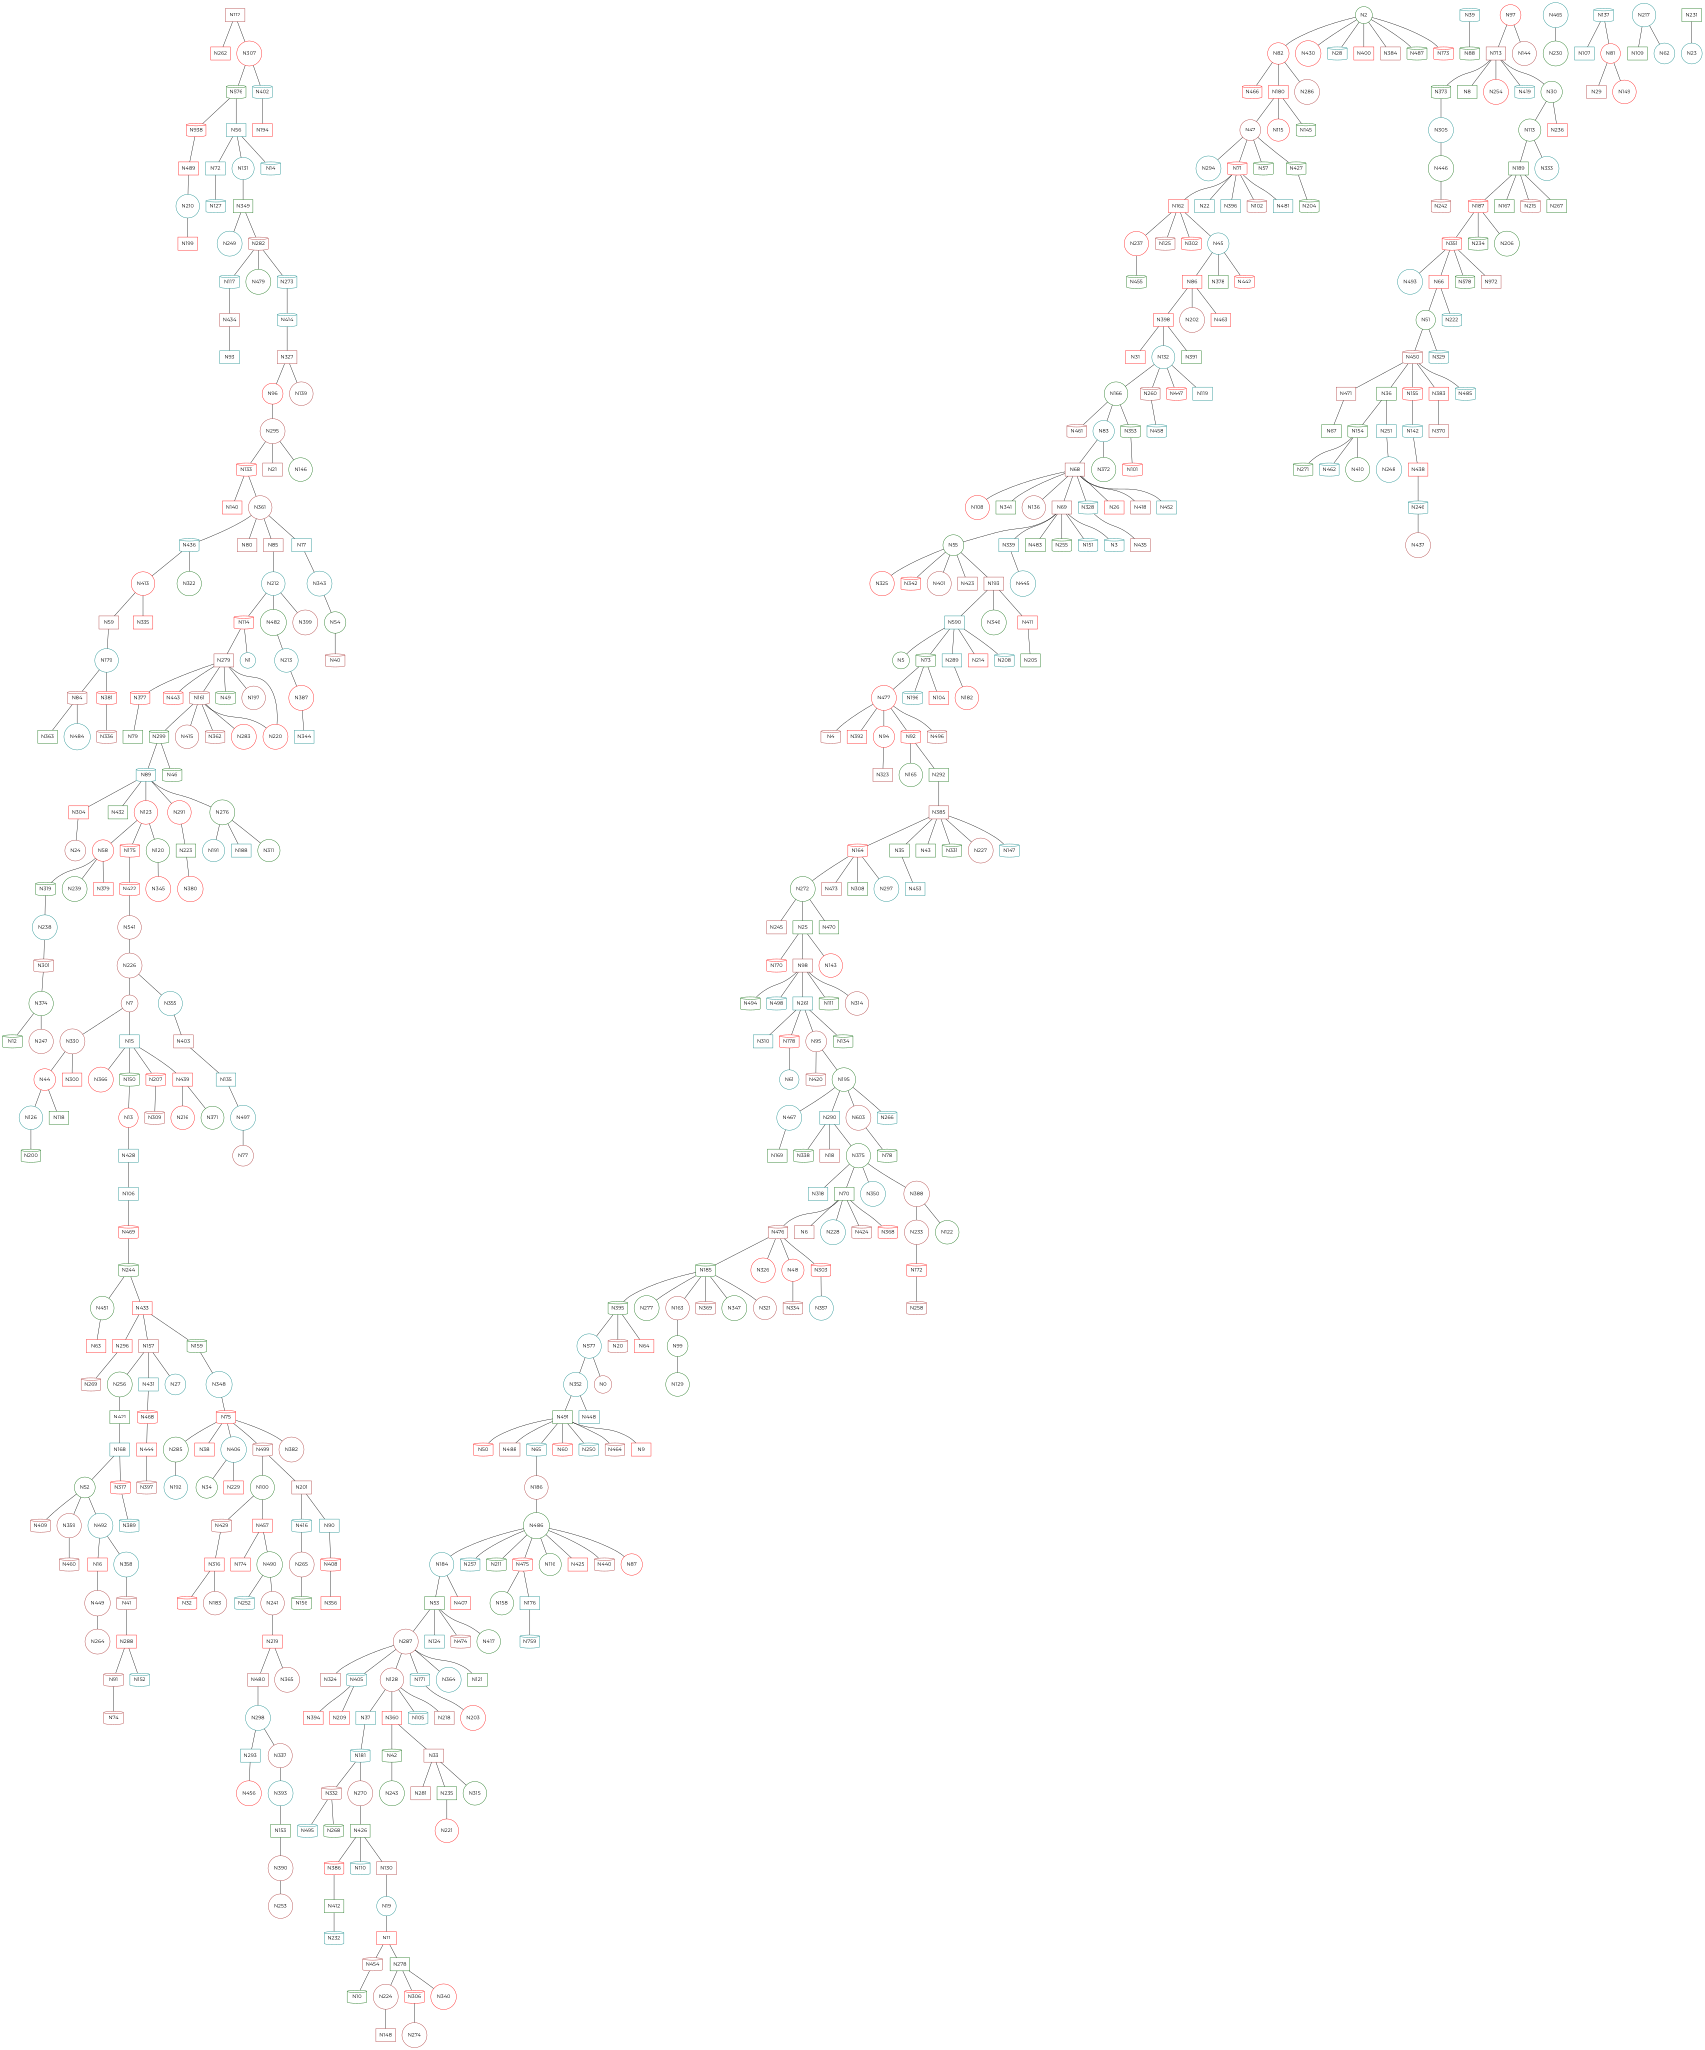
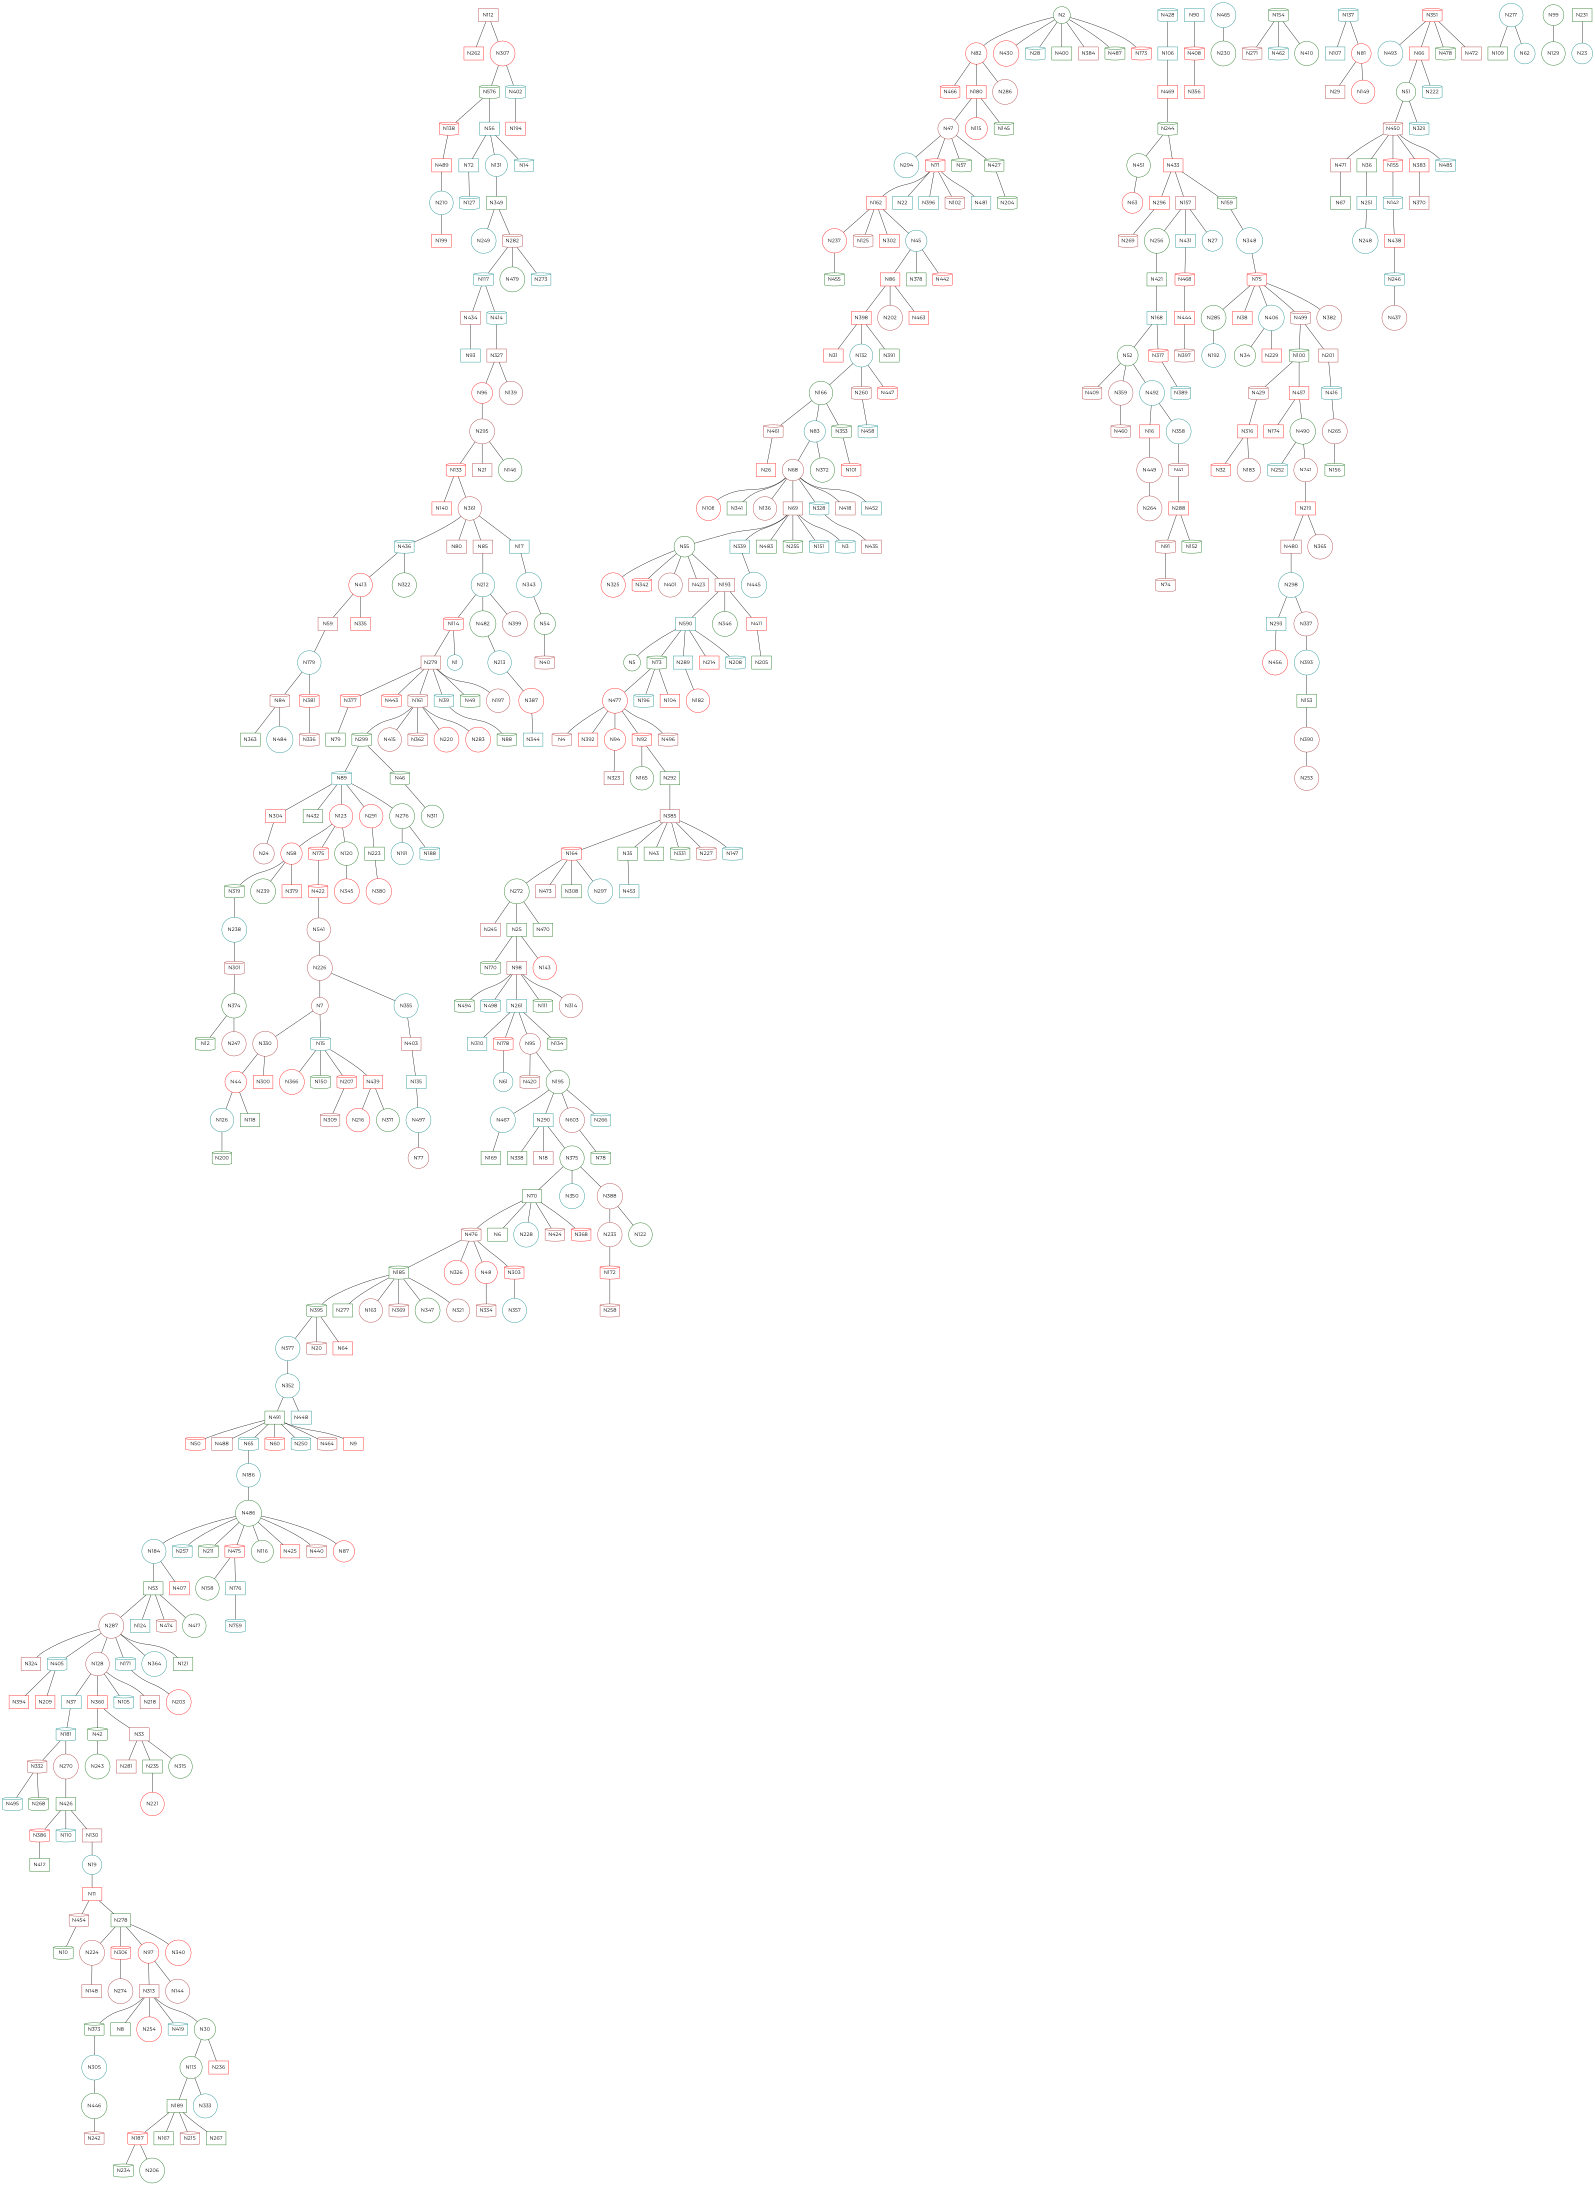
node "N400": color red -> darkgreen
node "N713": label "N713" -> "N313"
node "N938": label "N938" -> "N138"
edge "N187" -- "N351": removed
node "N302": shape cylinder -> box
node "N578": label "N578" -> "N478"
node "N972": label "N972" -> "N472"
edge "N273" -- "N414": now "N117" -- "N414"
node "N119": removed
edge "N36" -- "N154": removed
node "N68": shape box -> circle
node "N271": color darkgreen -> brown
edge "N68" -- "N26": now "N461" -- "N26"
edge "N279" -- "N220": now "N279" -- "N39"
edge "N276" -- "N311": now "N46" -- "N311"
node "N188": shape box -> cylinder
node "N227": shape circle -> cylinder
node "N170": color red -> darkgreen
node "N15": shape box -> cylinder
node "N13": removed
node "N428": shape box -> cylinder
node "N338": shape cylinder -> box
node "N318": removed
node "N469": shape cylinder -> box
node "N6": color brown -> darkgreen
node "N277": shape circle -> box
edge "N163" -- "N99": removed
node "N63": shape box -> circle
node "N0": removed
node "N100": shape circle -> cylinder
node "N186": color brown -> teal
edge "N201" -- "N90": removed
node "N152": color teal -> darkgreen
edge "N278" -- "N97": added
node "N232": removed
